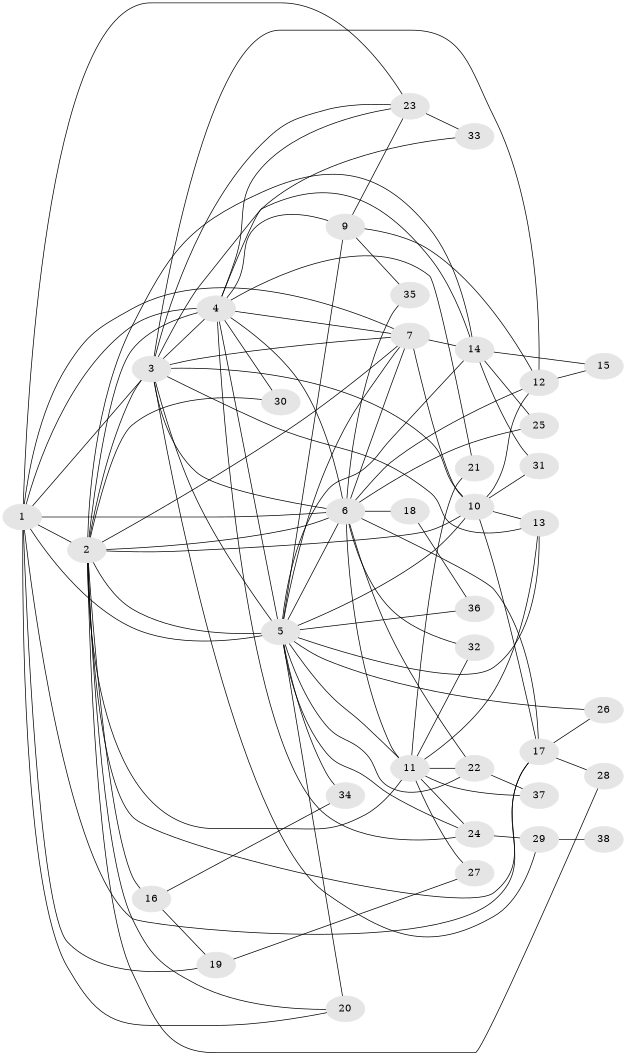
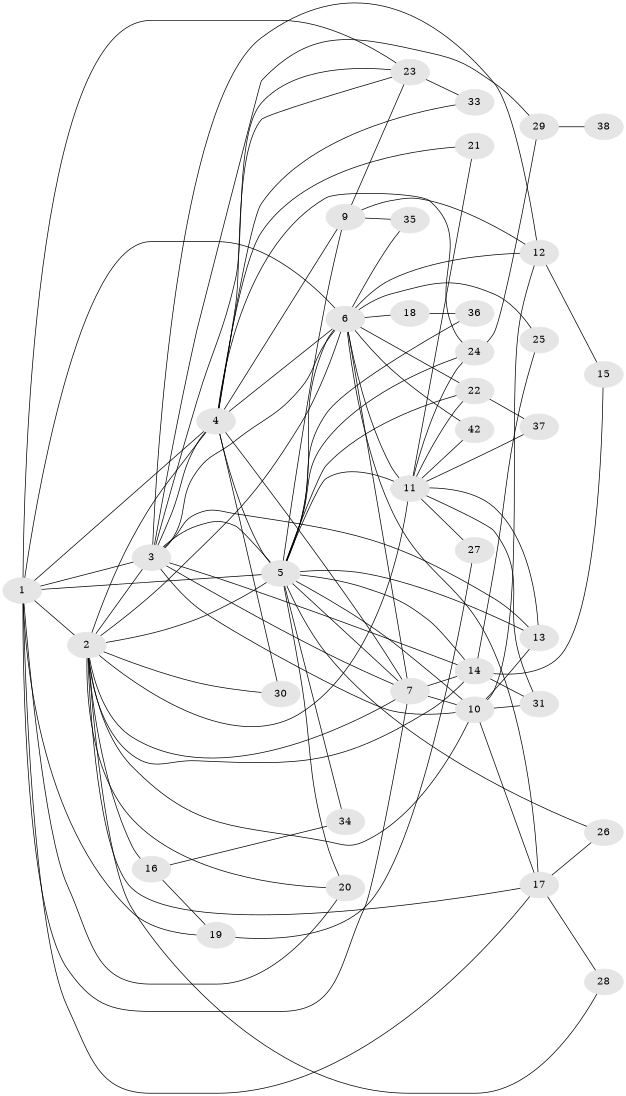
edge "11" -- "31": added
node "32": label "32" -> "42"
